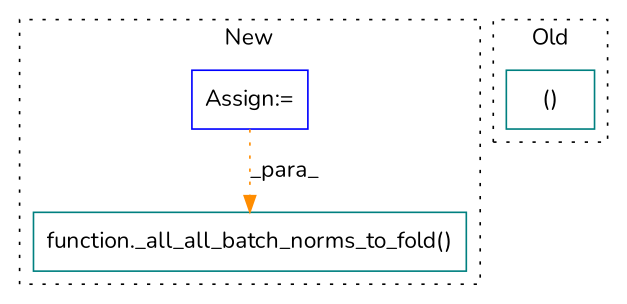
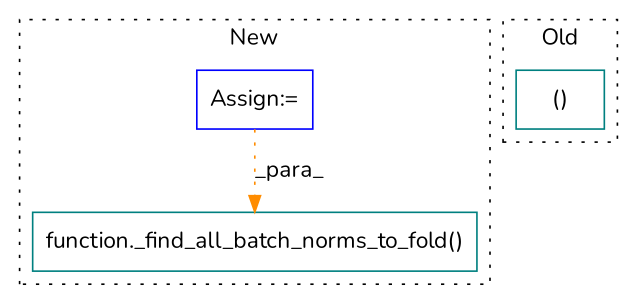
node "function._all_all_batch_norms_to_fold()": label "function._all_all_batch_norms_to_fold()" -> "function._find_all_batch_norms_to_fold()"
